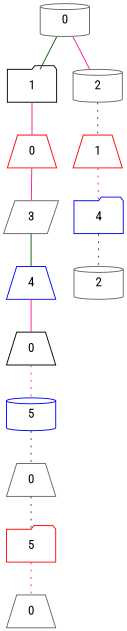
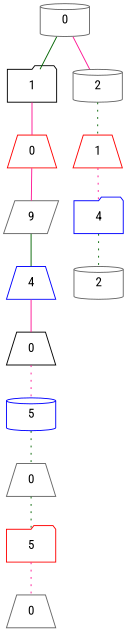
node "3": label "3" -> "9"
